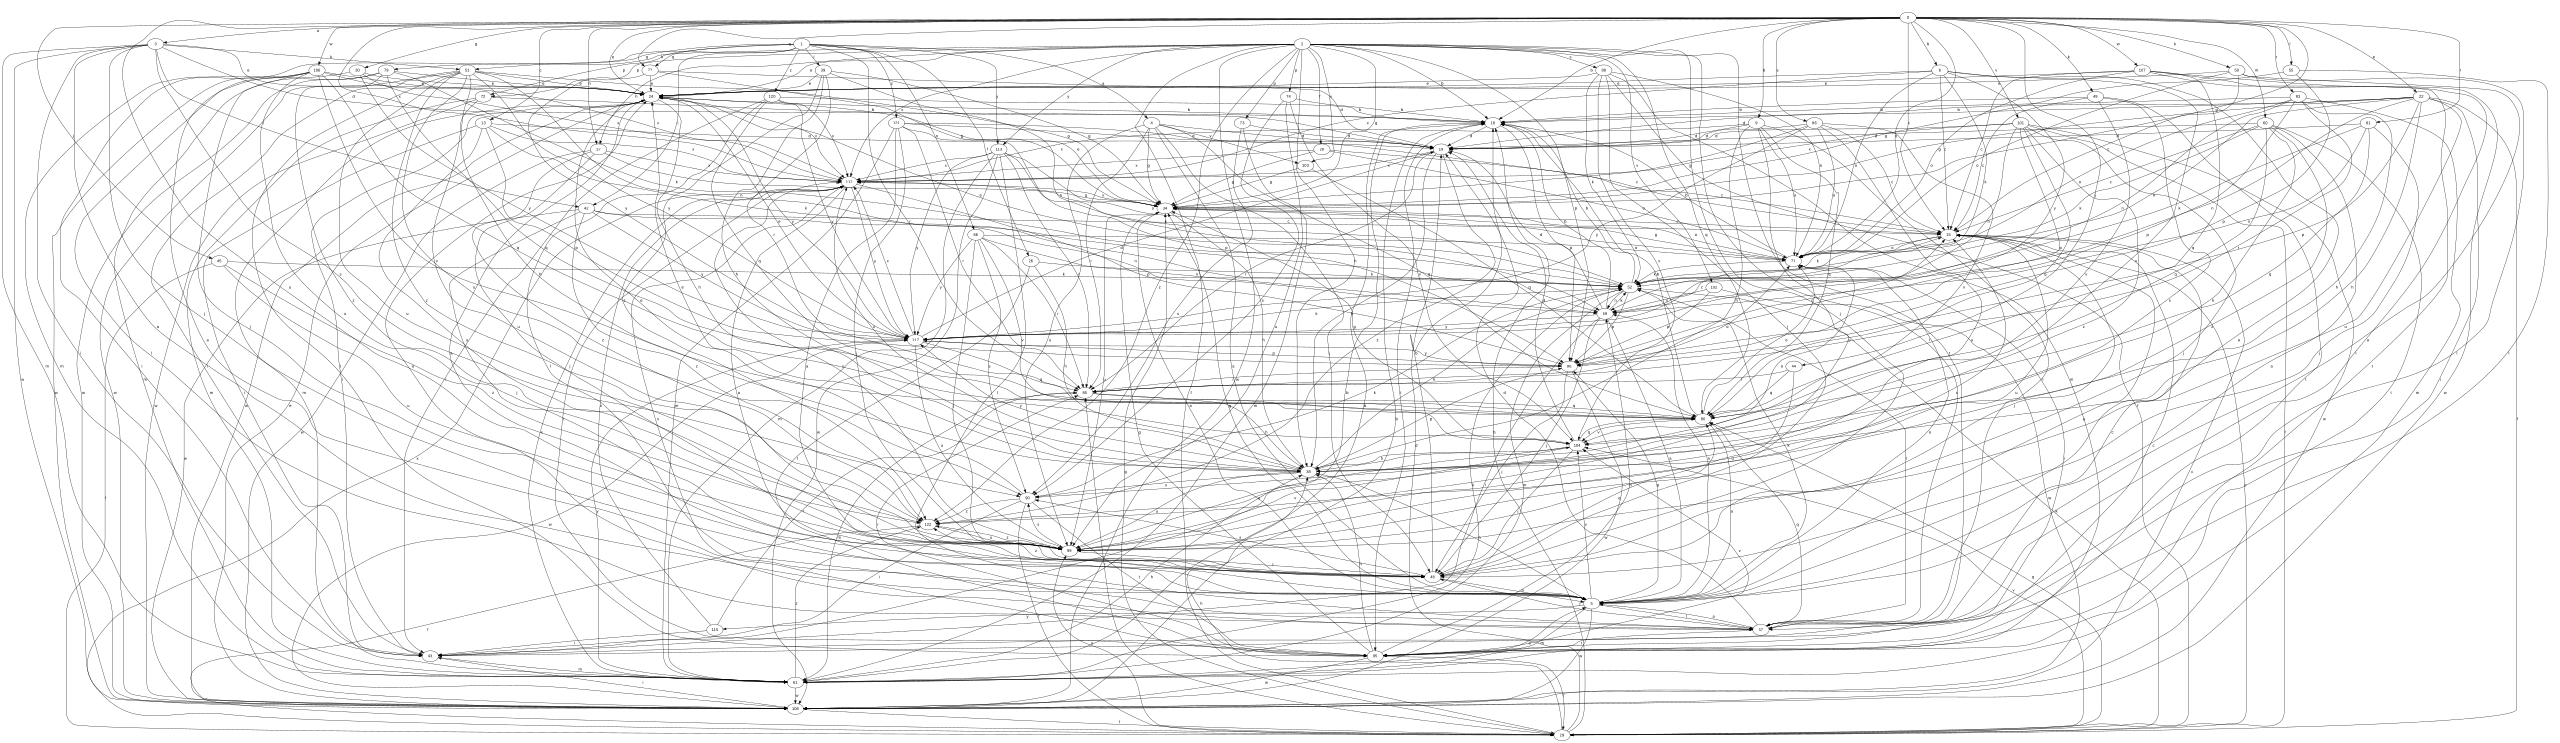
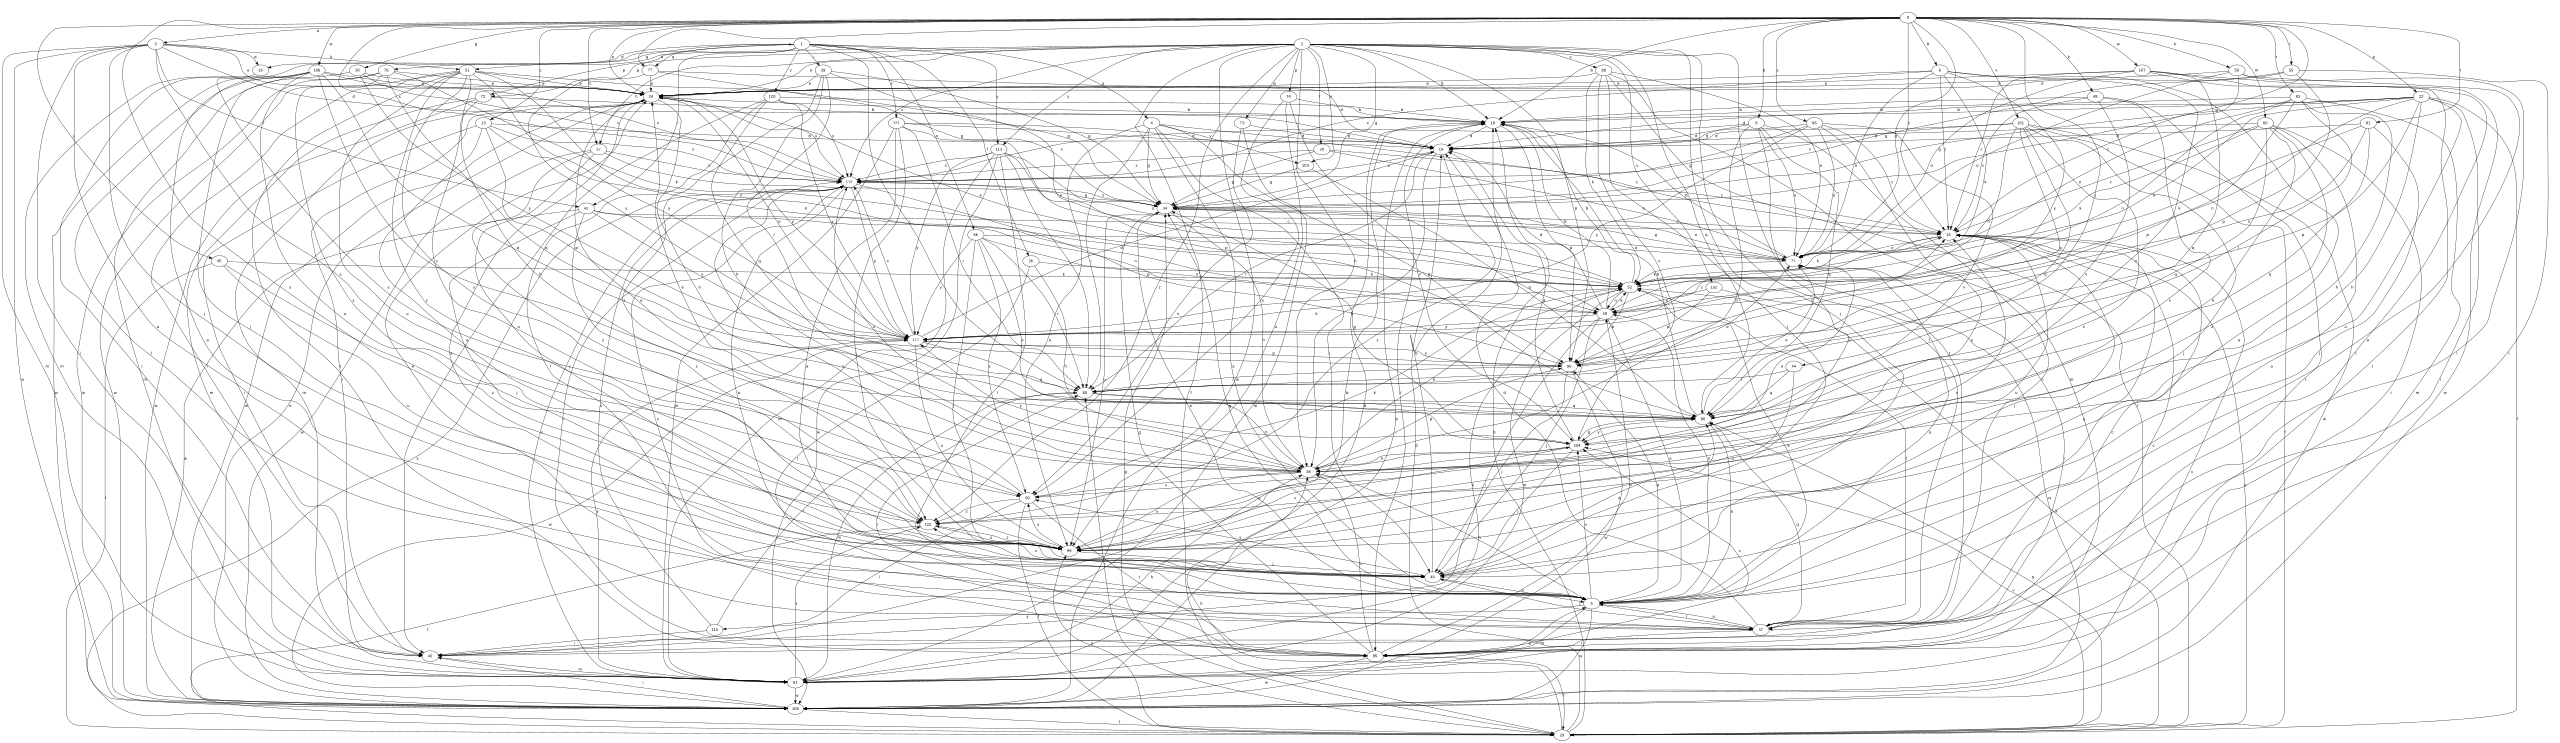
node "16": added
edge "34" -> "24": now "55" -> "24"
